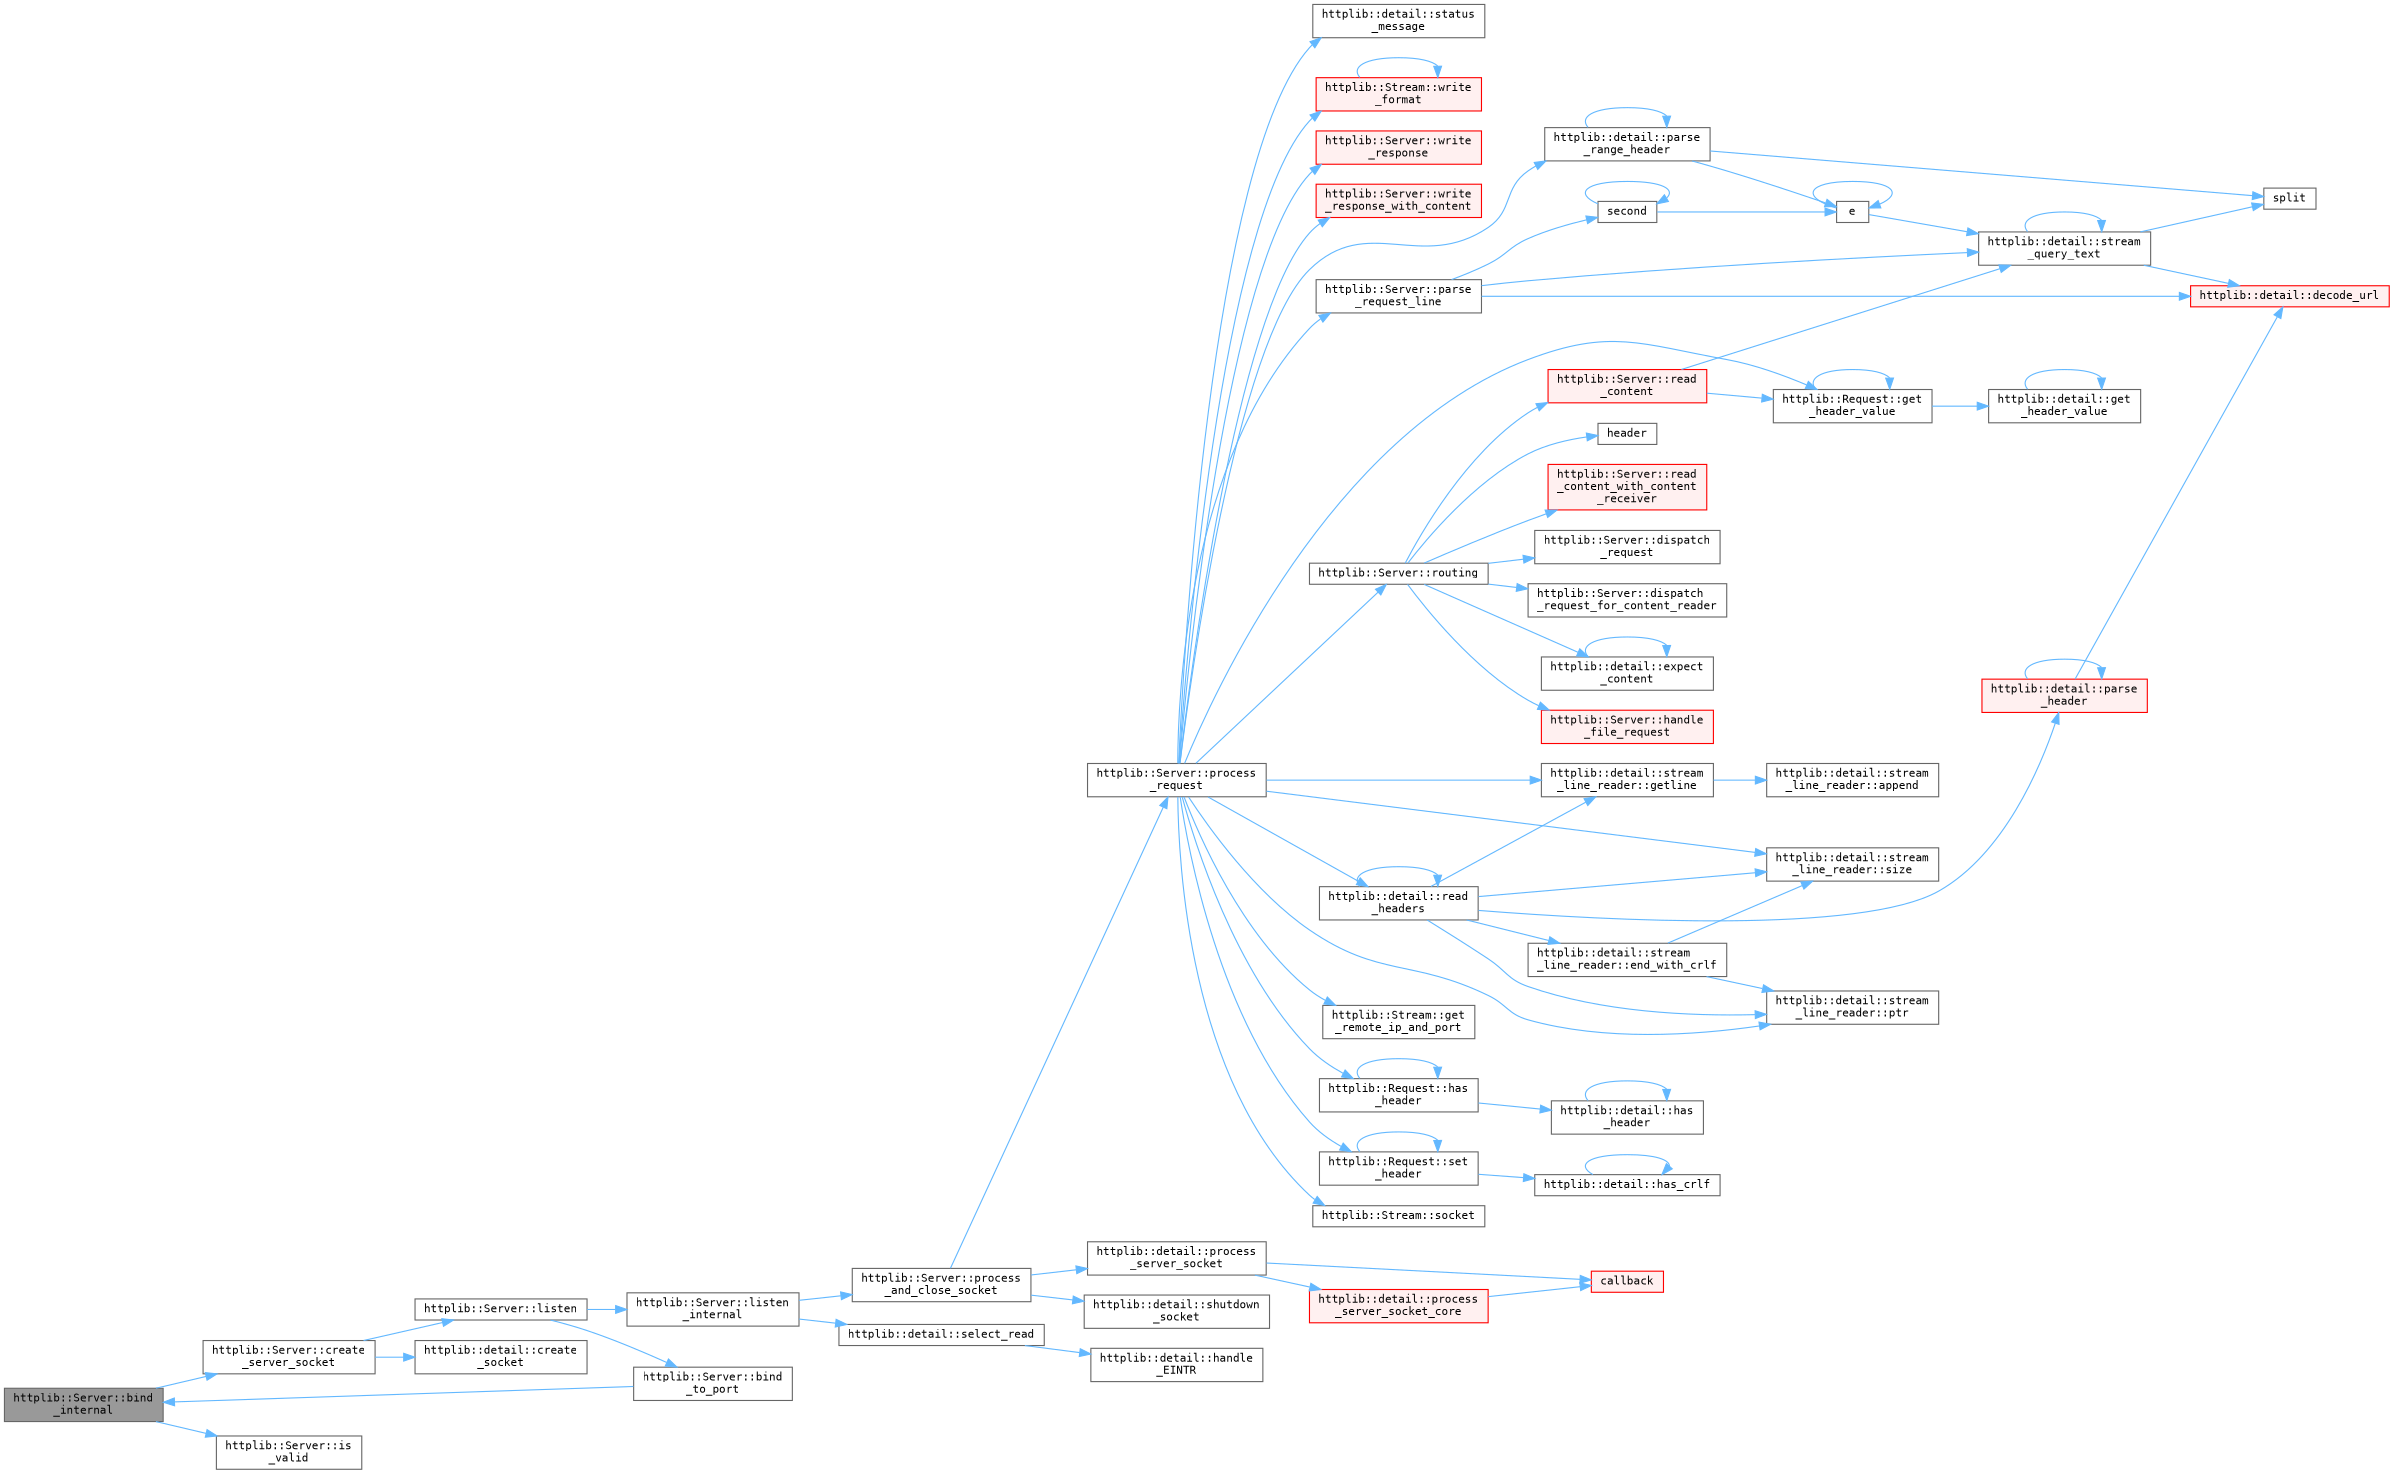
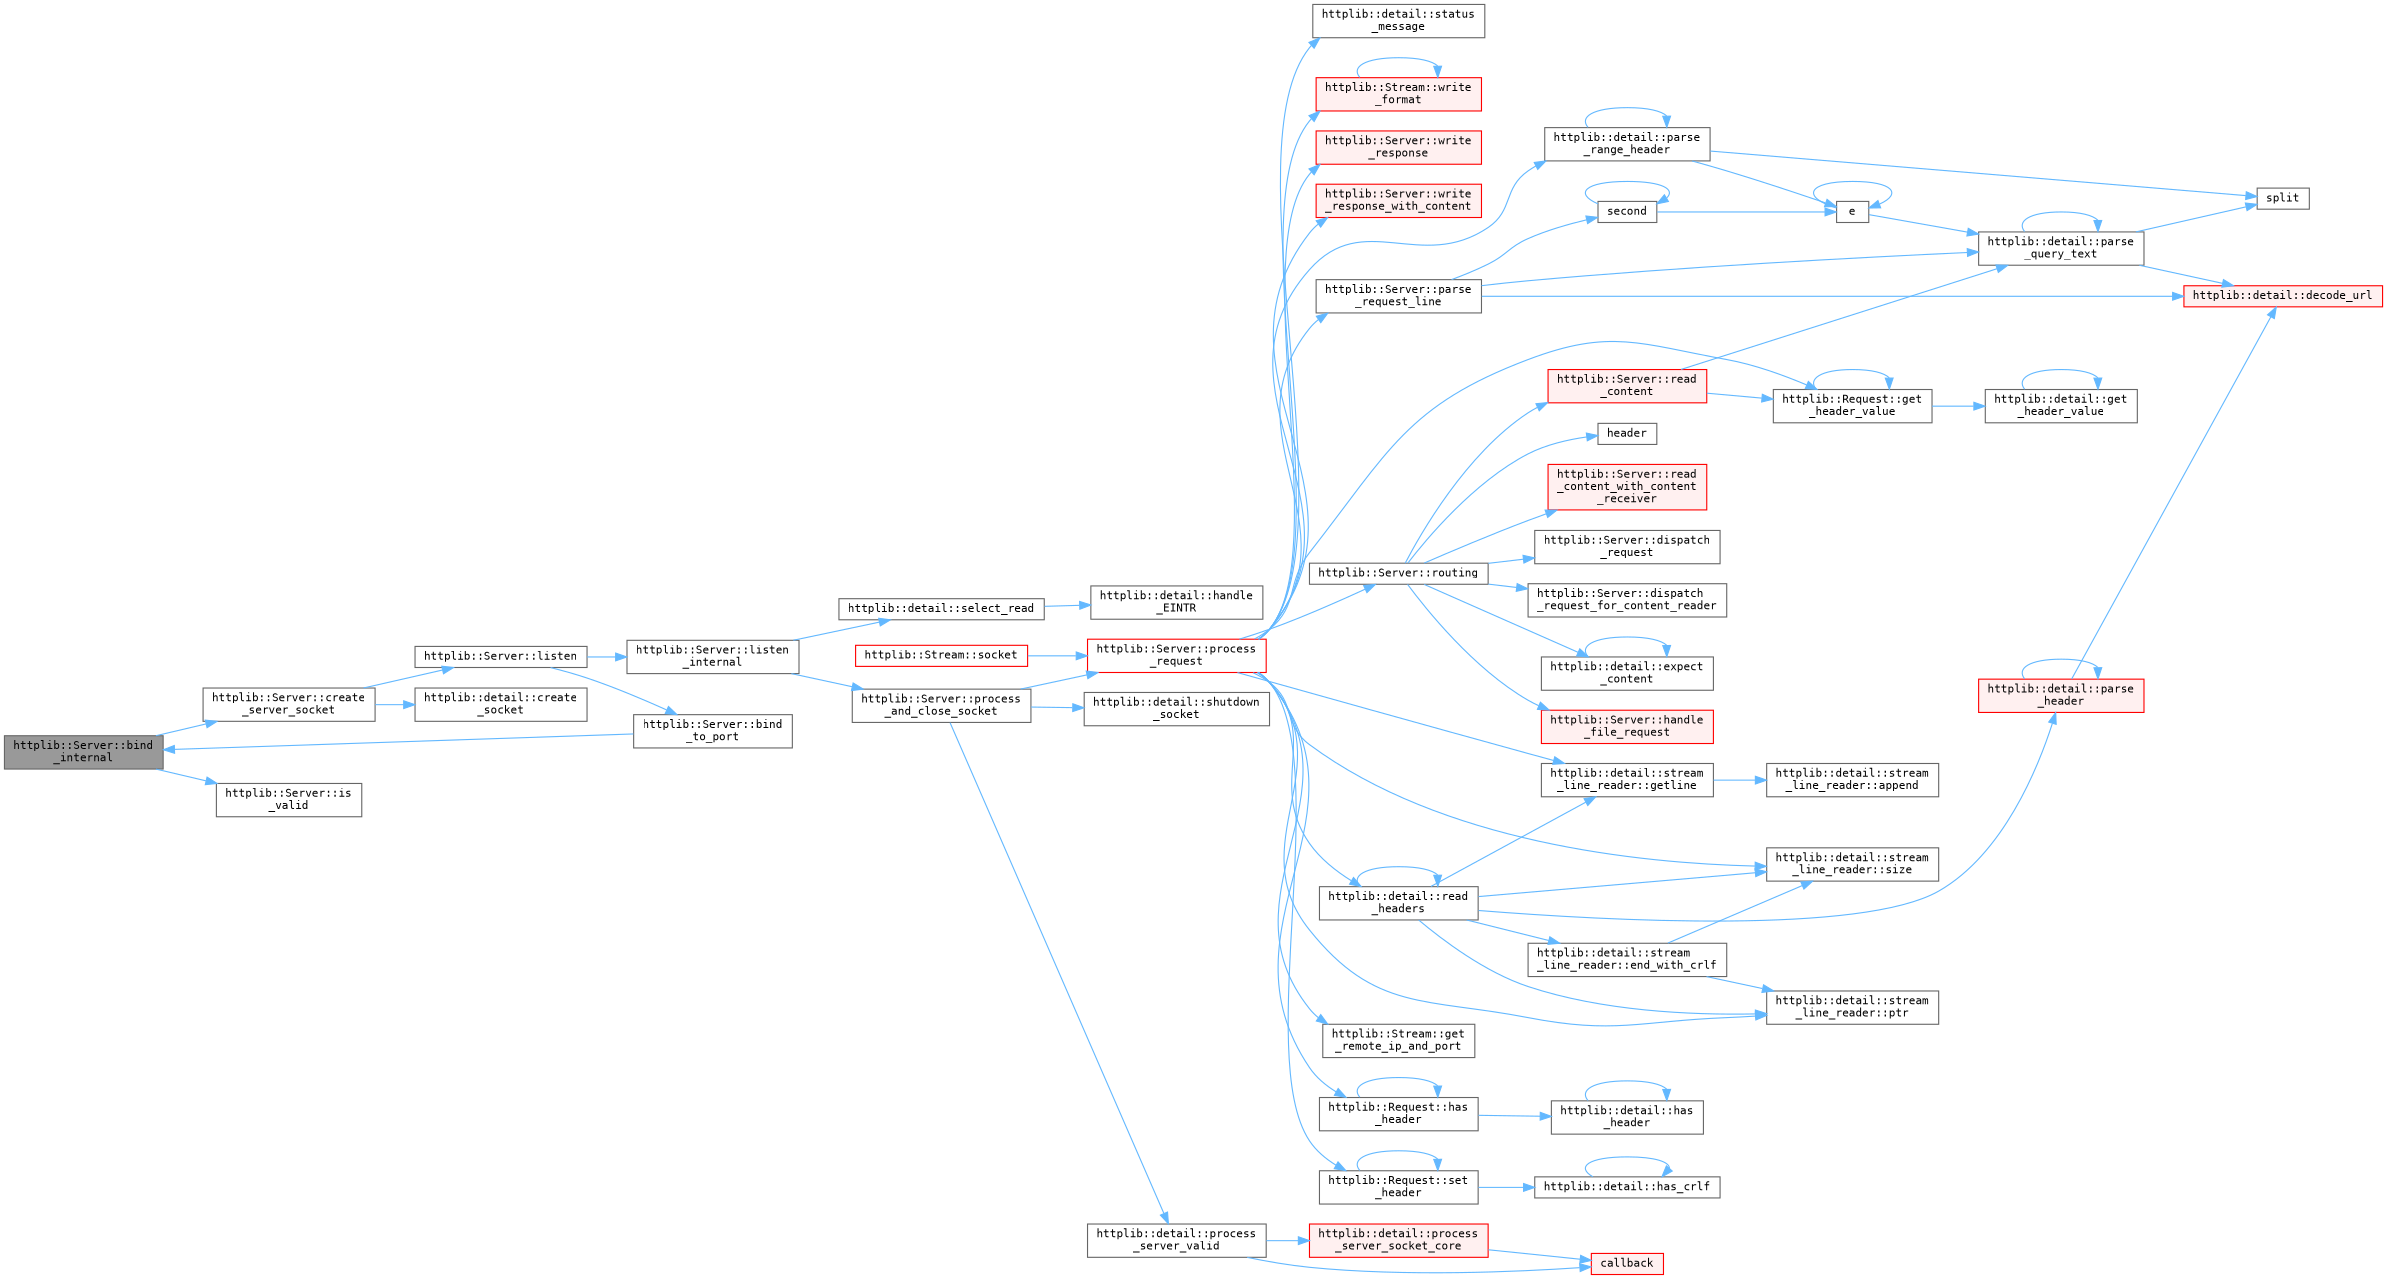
node "httplib::detail::stream _query_text": label "httplib::detail::stream _query_text" -> "httplib::detail::parse _query_text"
node "httplib::Server::process _request": color grey40 -> red
edge "httplib::Server::process _request" -> "httplib::Stream::socket": reversed
node "httplib::Stream::socket": color grey40 -> red
node "httplib::detail::process _server_socket": label "httplib::detail::process _server_socket" -> "httplib::detail::process _server_valid"
